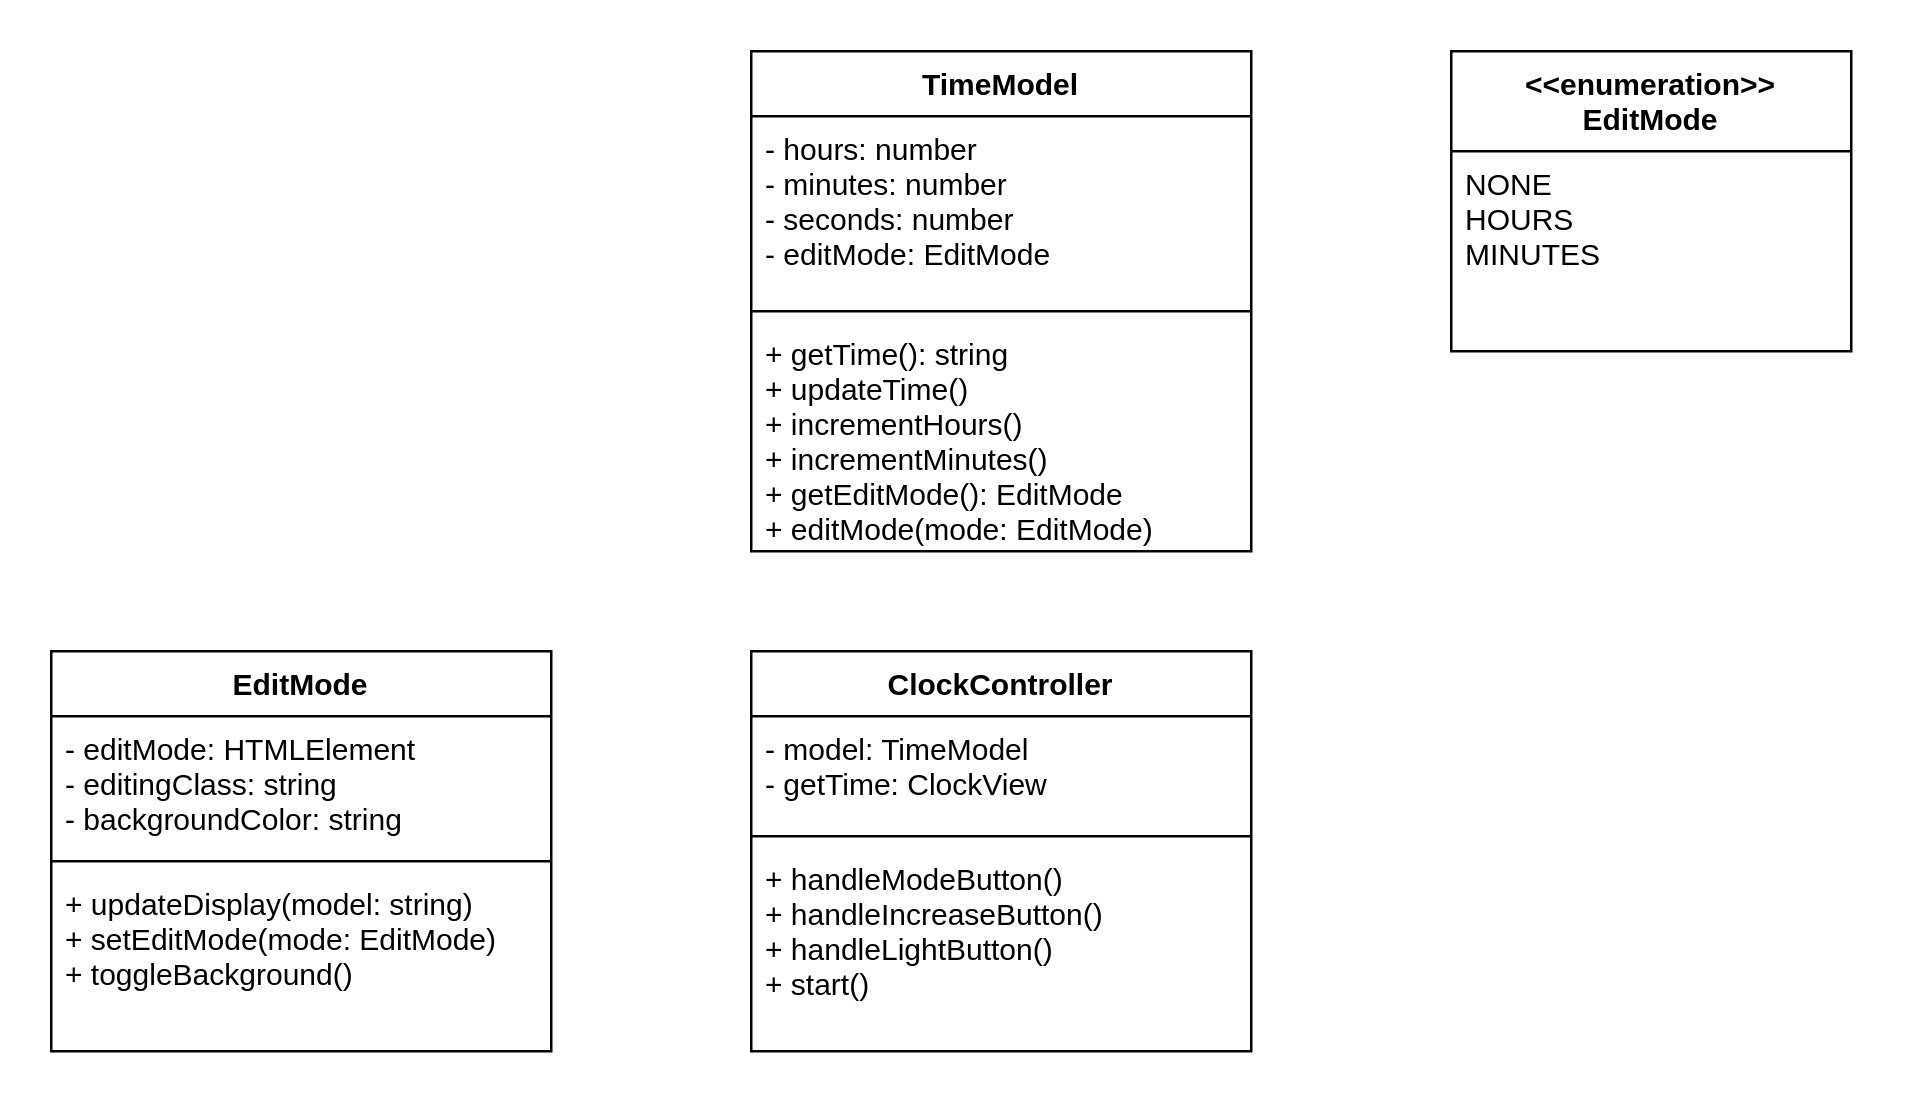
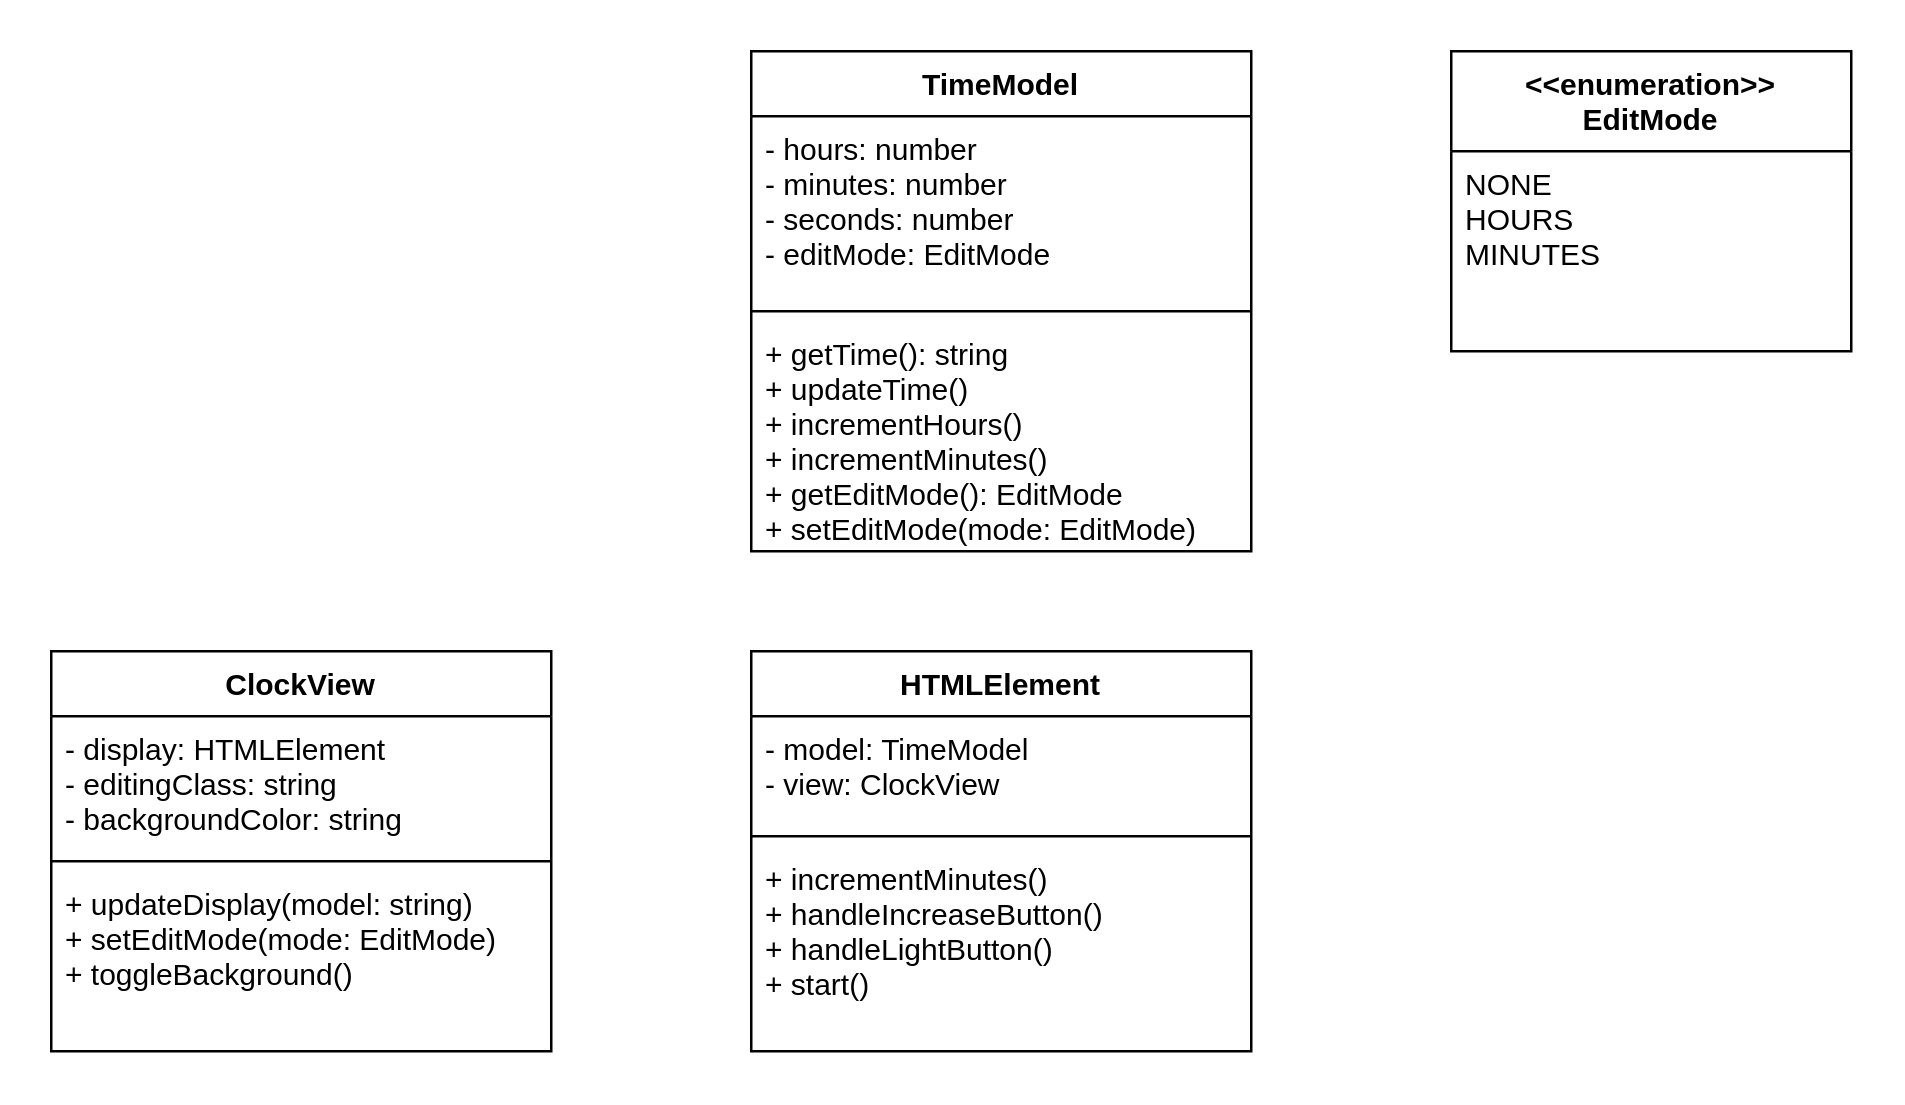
node "+ getTime(): string + updateTime() + incrementHours() + incrementMinutes() + getEditMode(): EditMode + editMode(mode: EditMode)": label "+ getTime(): string + updateTime() + incrementHours() + incrementMinutes() + getEditMode(): EditMode + editMode(mode: EditMode)" -> "+ getTime(): string + updateTime() + incrementHours() + incrementMinutes() + getEditMode(): EditMode + setEditMode(mode: EditMode)"
node "EditMode": label "EditMode" -> "ClockView"
node "ClockController": label "ClockController" -> "HTMLElement"
node "- editMode: HTMLElement - editingClass: string - backgroundColor: string": label "- editMode: HTMLElement - editingClass: string - backgroundColor: string" -> "- display: HTMLElement - editingClass: string - backgroundColor: string"
node "- model: TimeModel - getTime: ClockView": label "- model: TimeModel - getTime: ClockView" -> "- model: TimeModel - view: ClockView"
node "+ handleModeButton() + handleIncreaseButton() + handleLightButton() + start()": label "+ handleModeButton() + handleIncreaseButton() + handleLightButton() + start()" -> "+ incrementMinutes() + handleIncreaseButton() + handleLightButton() + start()"
